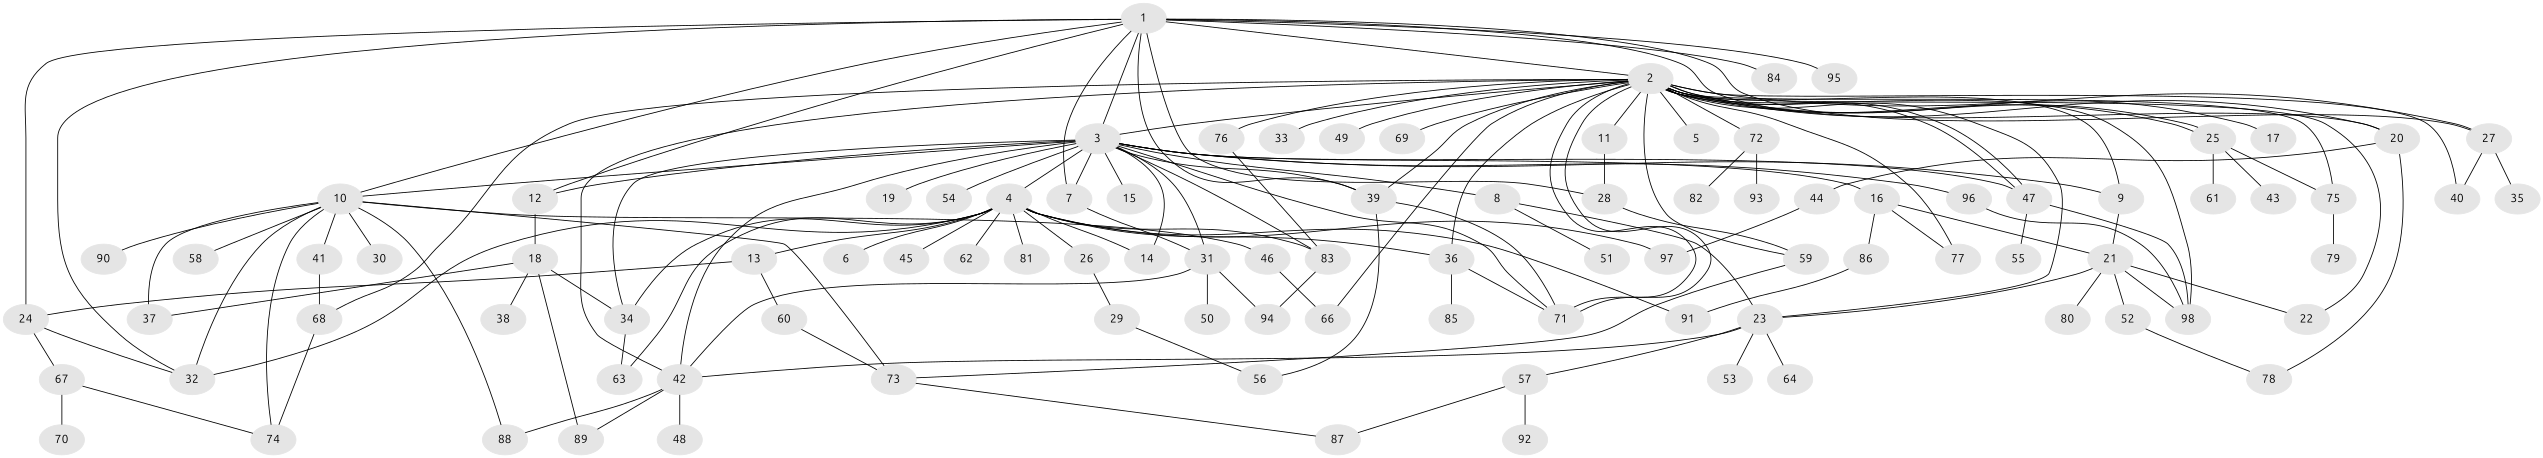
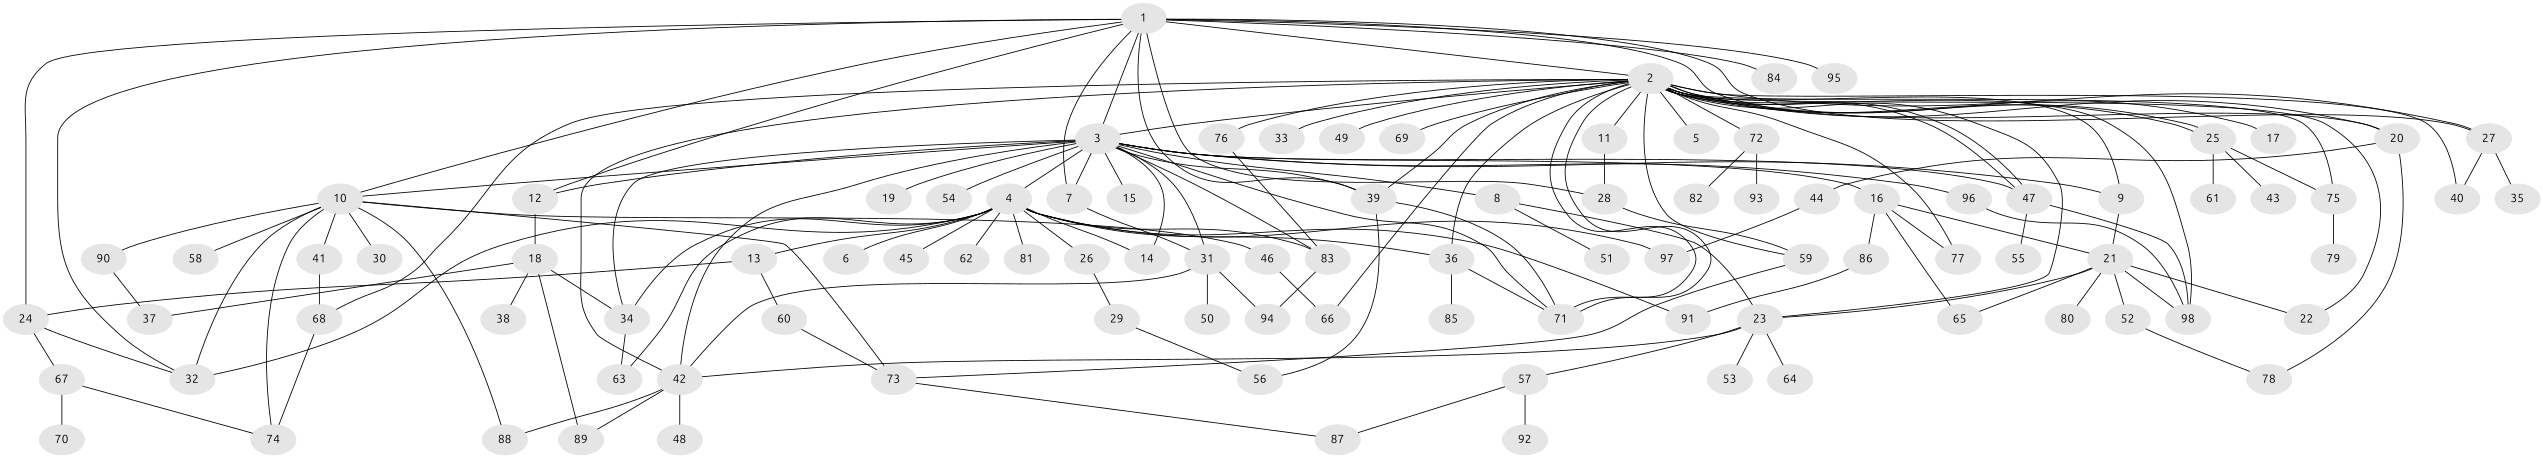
edge "10" -- "37": now "90" -- "37"
node "65": added
